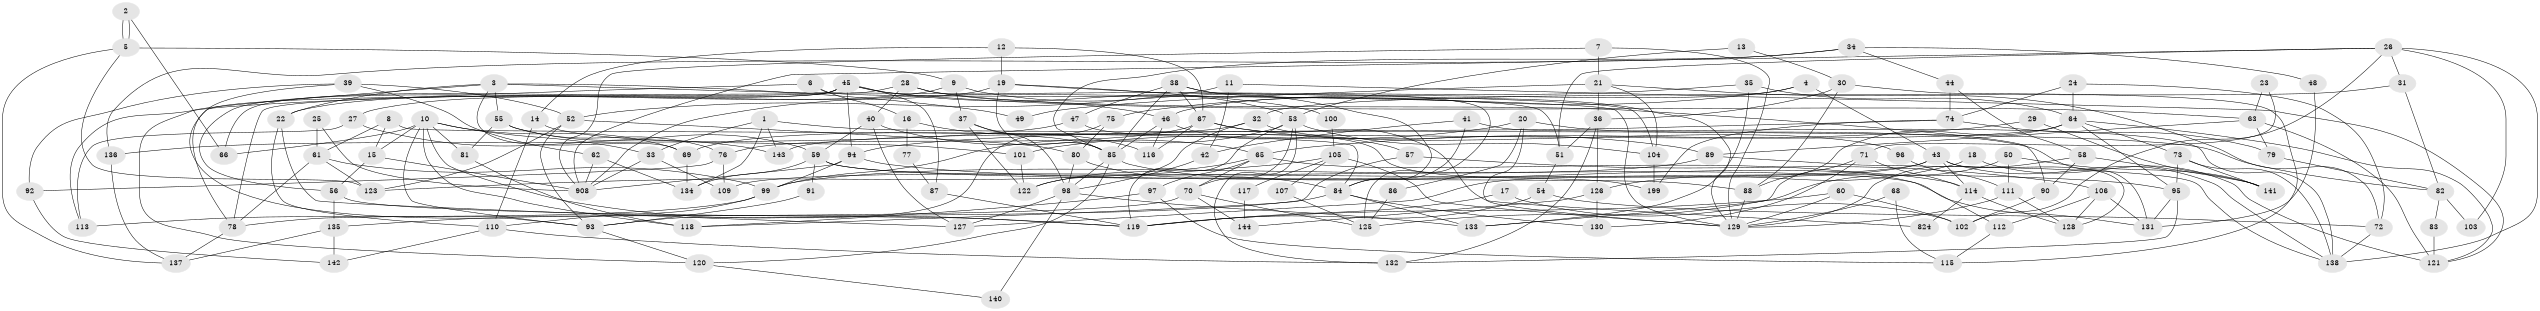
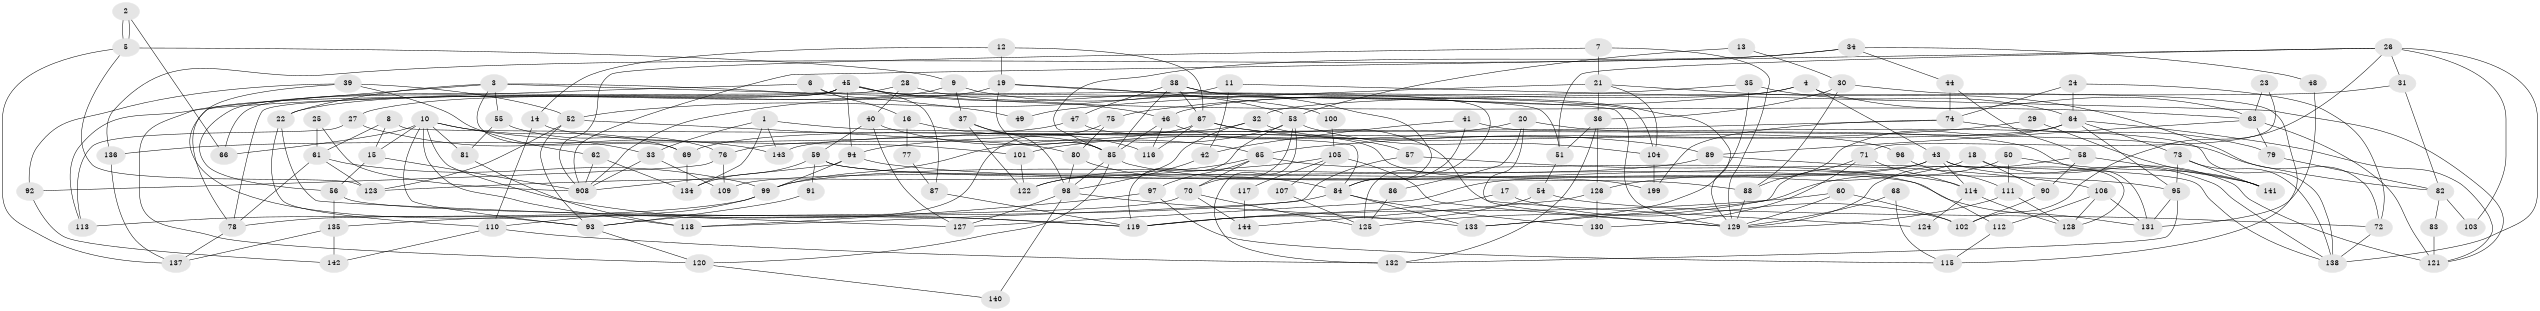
edge "4" -- "63": added
edge "28" -- "90": now "18" -- "90"
edge "55" -- "59": removed
node "824": label "824" -> "124"
